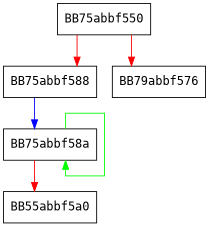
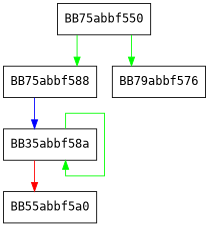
edge "BB75abbf550" -> "BB75abbf588": color red -> green
edge "BB75abbf550" -> "BB79abbf576": color red -> green
node "BB75abbf58a": label "BB75abbf58a" -> "BB35abbf58a"
